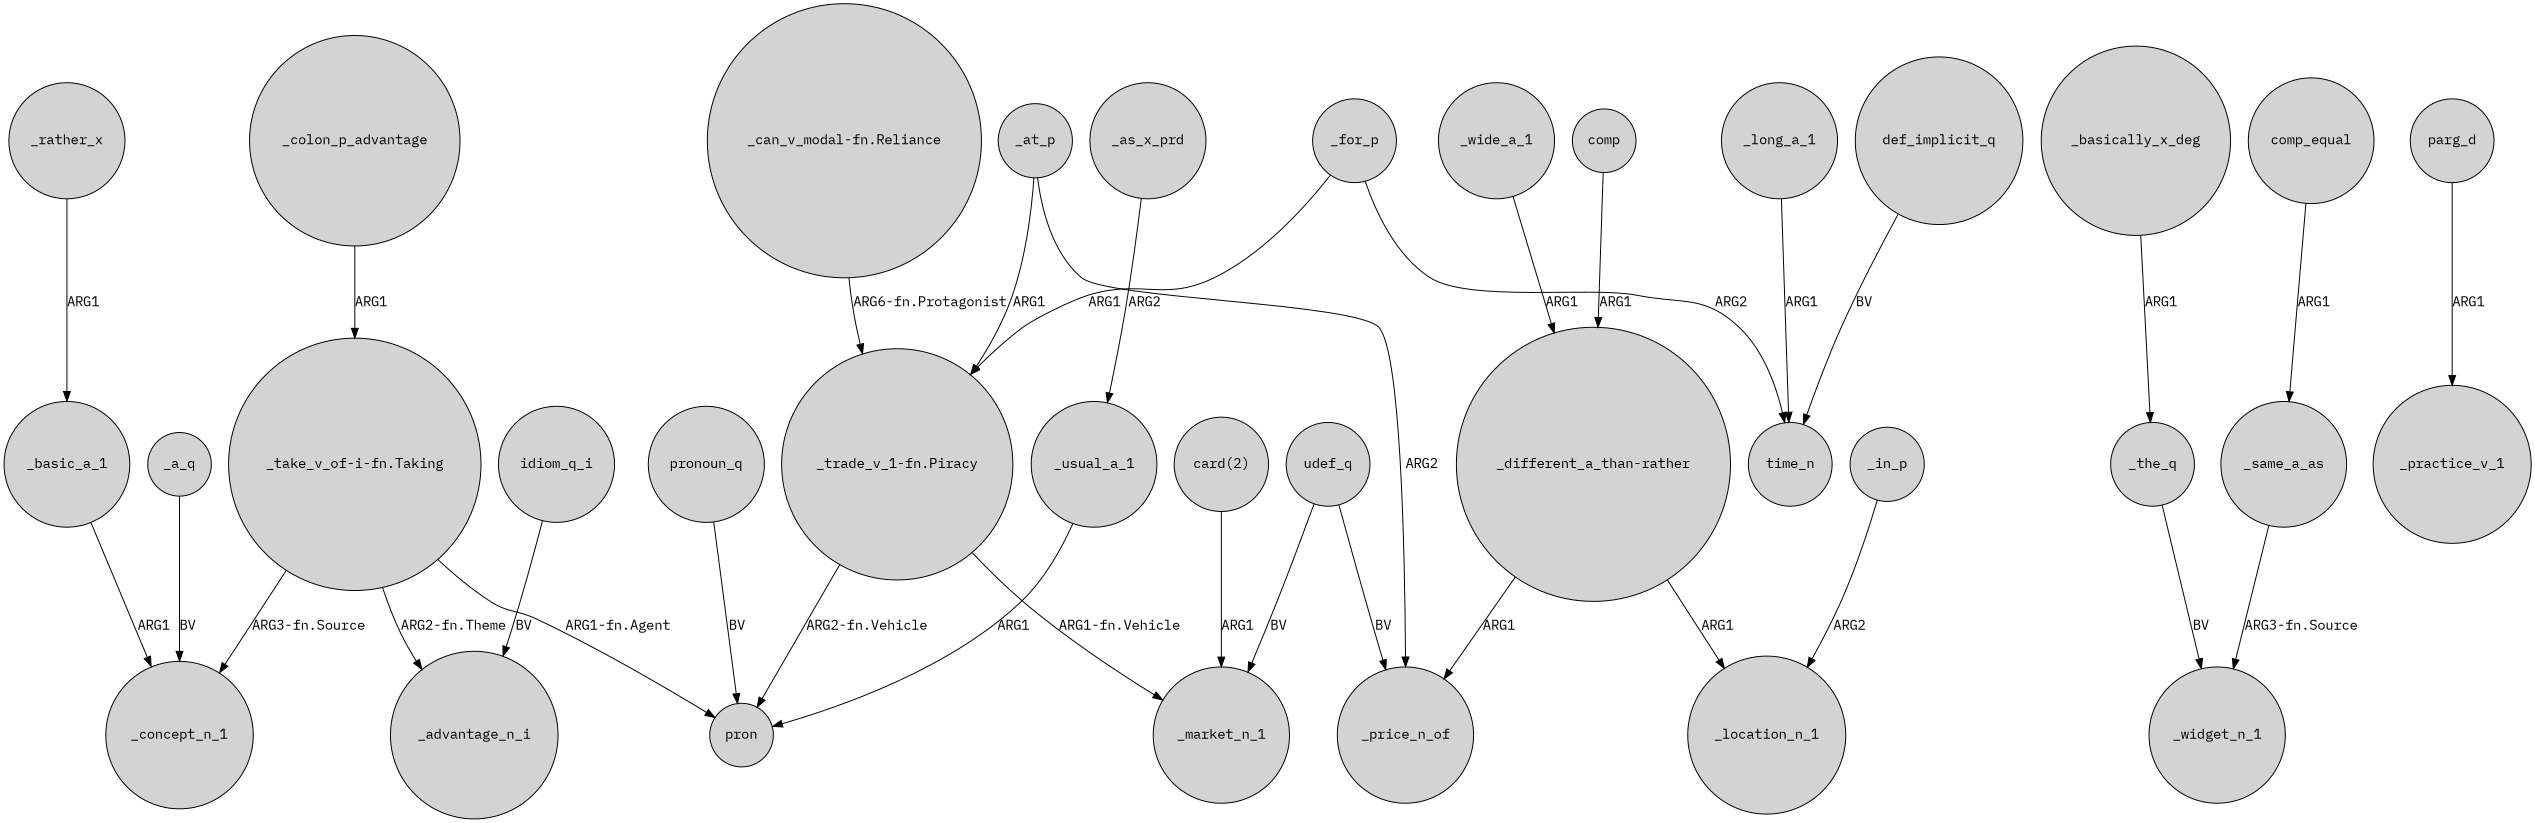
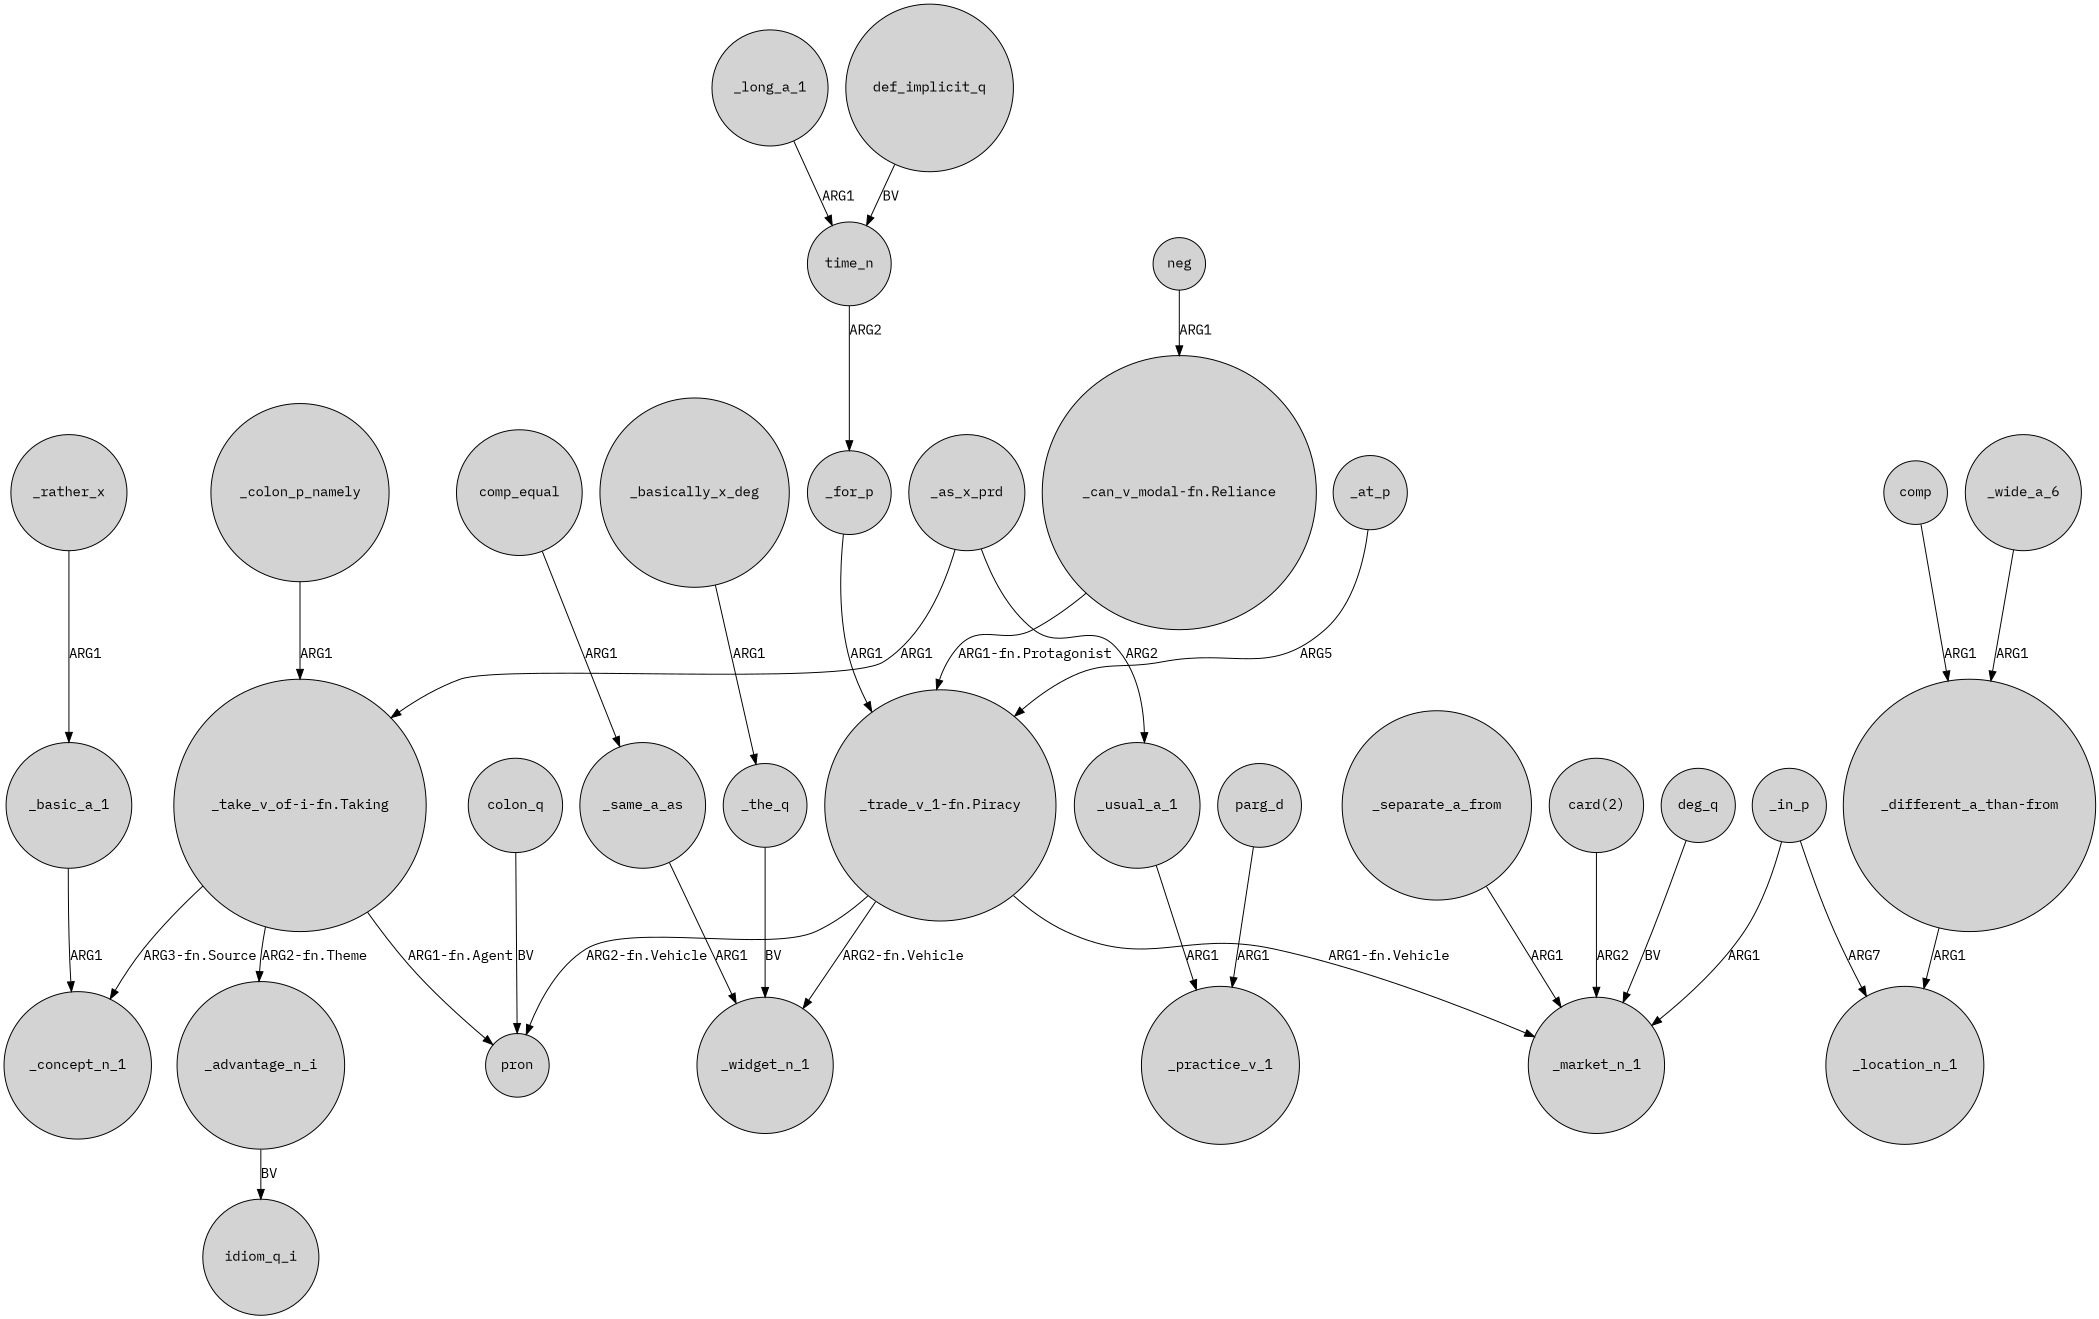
node "_colon_p_advantage": label "_colon_p_advantage" -> "_colon_p_namely"
node "_wide_a_1": label "_wide_a_1" -> "_wide_a_6"
node "neg": added
edge "_for_p" -> "time_n": reversed
edge "_can_v_modal-fn.Reliance" -> "_trade_v_1-fn.Piracy": label "ARG6-fn.Protagonist" -> "ARG1-fn.Protagonist"
edge "_at_p" -> "_trade_v_1-fn.Piracy": label "ARG1" -> "ARG5"
node "_a_q": removed
node "pronoun_q": label "pronoun_q" -> "colon_q"
node "udef_q": label "udef_q" -> "deg_q"
node "_different_a_than-rather": label "_different_a_than-rather" -> "_different_a_than-from"
edge "idiom_q_i" -> "_advantage_n_i": reversed
edge "card(2)" -> "_market_n_1": label "ARG1" -> "ARG2"
edge "_in_p" -> "_location_n_1": label "ARG2" -> "ARG7"
edge "_same_a_as" -> "_widget_n_1": label "ARG3-fn.Source" -> "ARG1"
edge "_usual_a_1" -> "pron": now "_usual_a_1" -> "_practice_v_1"
edge "_as_x_prd" -> "_take_v_of-i-fn.Taking": added, label "ARG1"
node "_price_n_of": removed
node "_separate_a_from": added
edge "_in_p" -> "_market_n_1": added, label "ARG1"
edge "_trade_v_1-fn.Piracy" -> "_widget_n_1": added, label "ARG2-fn.Vehicle"
